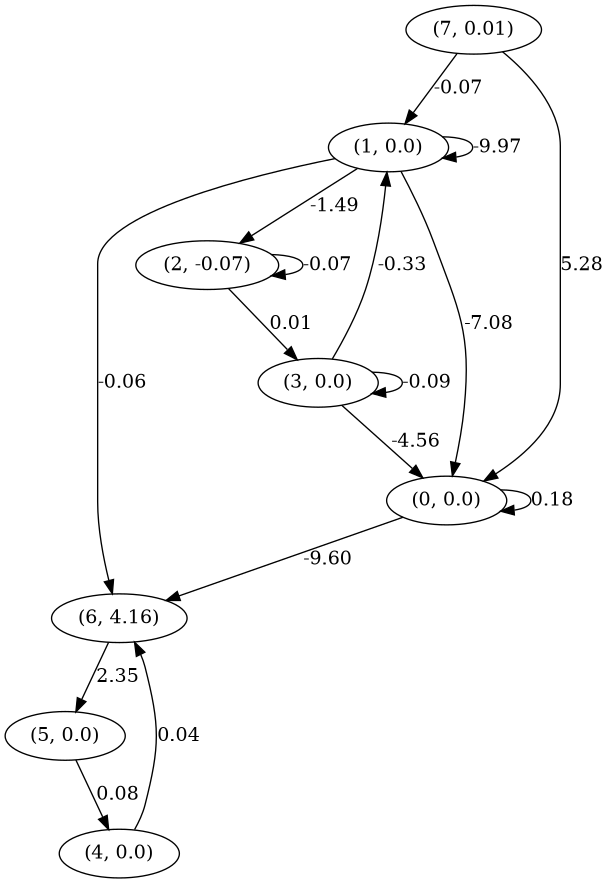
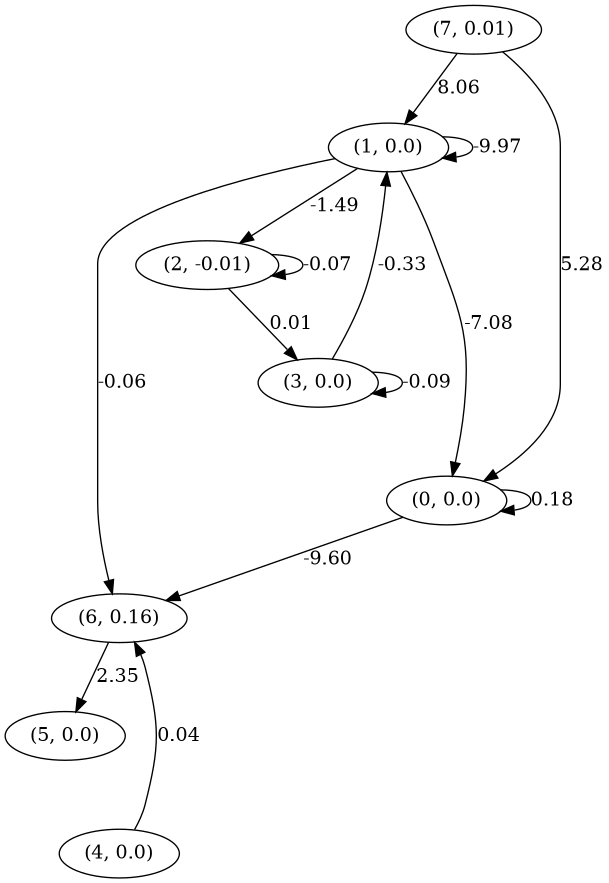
edge "(7, 0.01)" -> "(1, 0.0)": label "-0.07" -> "8.06"
node "(2, -0.07)": label "(2, -0.07)" -> "(2, -0.01)"
edge "(3, 0.0)" -> "(0, 0.0)": removed, label "-4.56"
node "(6, 4.16)": label "(6, 4.16)" -> "(6, 0.16)"
edge "(5, 0.0)" -> "(4, 0.0)": removed, label "0.08"
